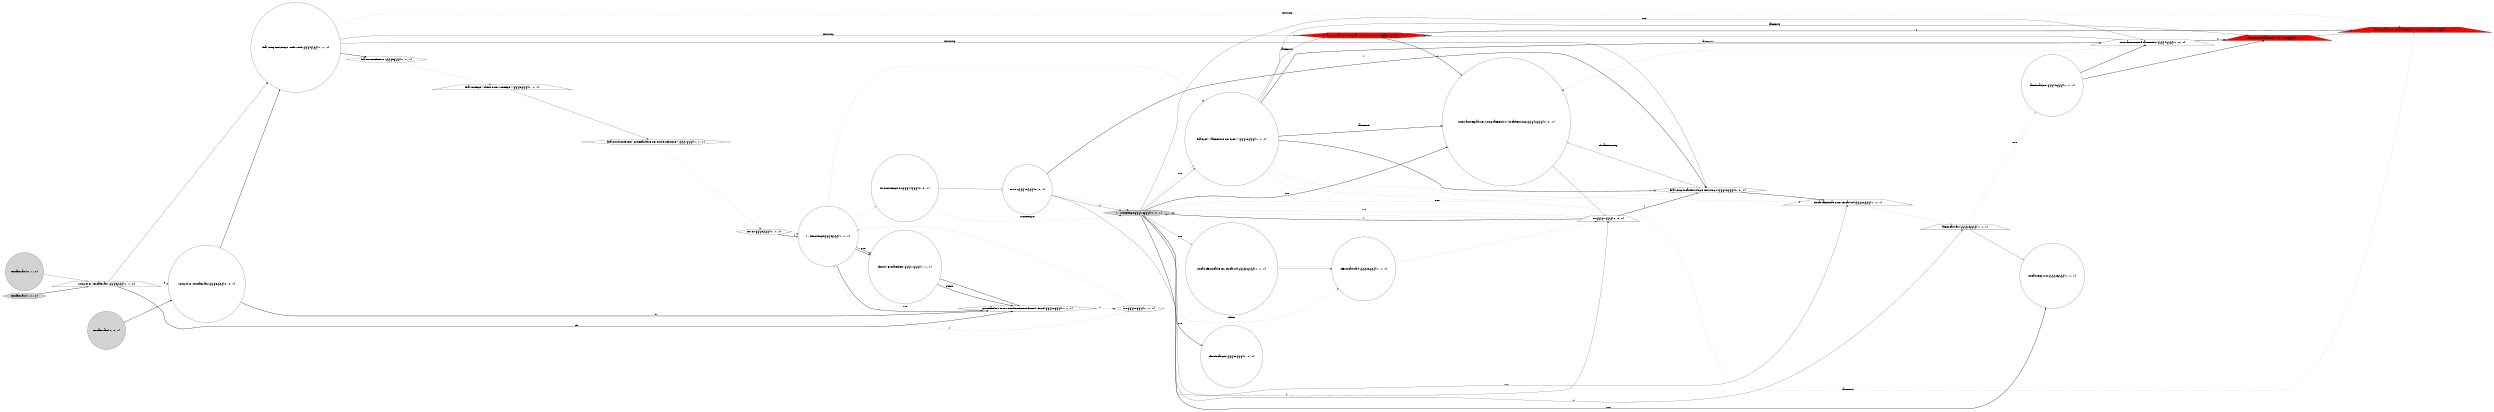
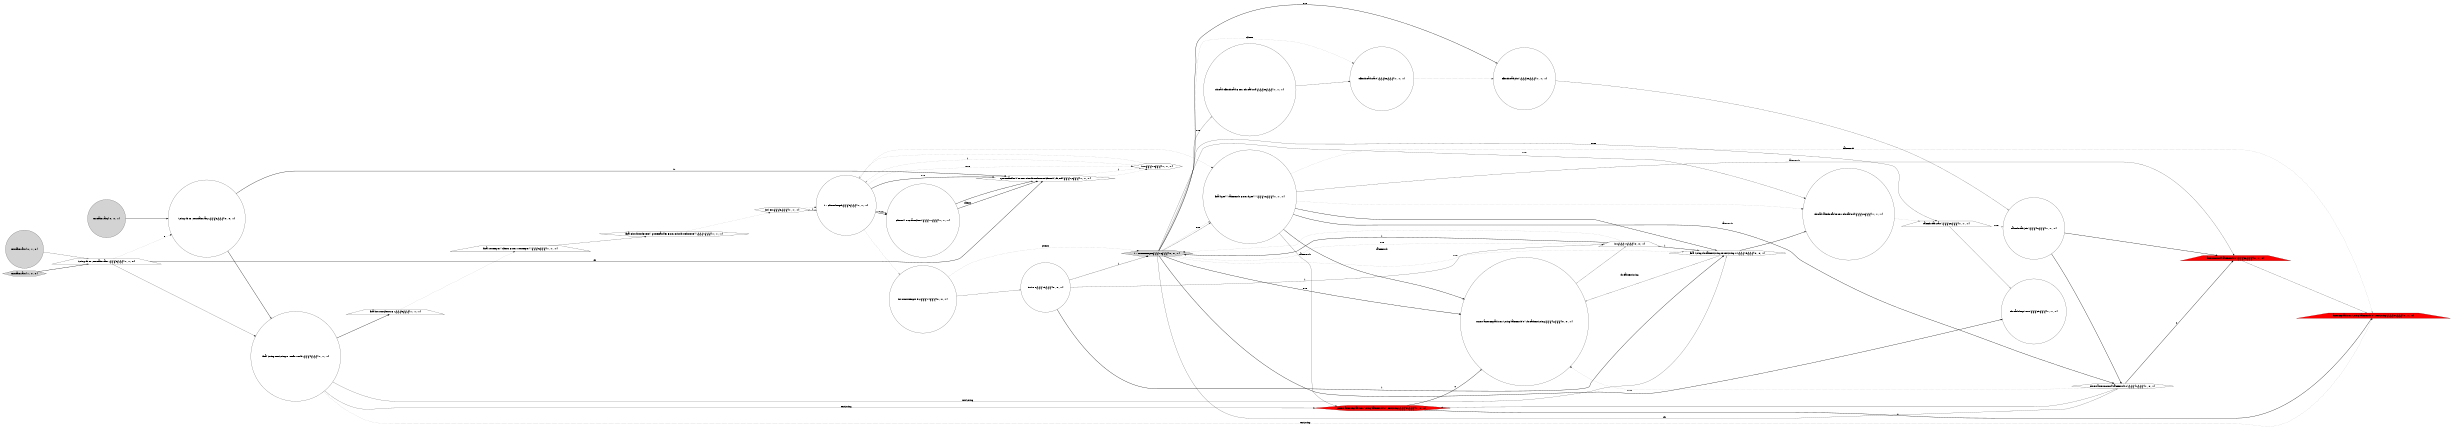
edge "i < numAttempts@@@16@@@['0', '0', '1']" -> "Assert.assertNotNull(takeResult(0()@@@41@@@['1', '0', '1']": label "true" -> "dir"
node "Assert.assertNotNull(takeResult(0()@@@41@@@['1', '0', '1']": shape trapezium -> hexagon
node "final int numClients = 1@@@5@@@['1', '1', '1']": shape hexagon -> trapezium
edge "offerThread.join()@@@39@@@['1', '1', '1']" -> "takeThread.join()@@@40@@@['1', '1', '1']": added
edge "i < clients.length@@@9@@@['1', '1', '1']" -> "i++@@@10@@@['1', '1', '1']": added, label "true"
node "Thread takeThread = new Thread(null)@@@20@@@['1', '1', '1']": shape trapezium -> circle
edge "int numAttempts = 2@@@14@@@['0', '0', '1']" -> "i < numAttempts@@@16@@@['0', '0', '1']": label "numAttempts" -> "clients"
edge "offerThread.start()@@@38@@@['1', '1', '1']" -> "i++@@@17@@@['0', '0', '1']": now "offerThread.start()@@@38@@@['1', '1', '1']" -> "offerThread.join()@@@39@@@['1', '1', '1']"
edge "i < numAttempts@@@16@@@['0', '0', '1']" -> "takeThread.start()@@@28@@@['1', '1', '1']": label "0" -> "true"
